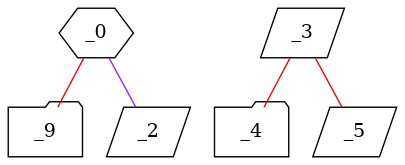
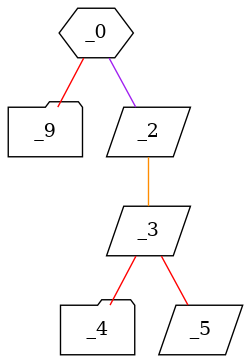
edge "_2" -- "_3": added
